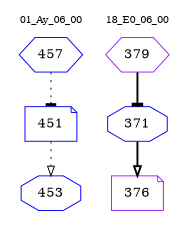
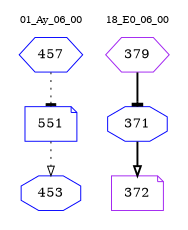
node "451": label "451" -> "551"
node "376": label "376" -> "372"
